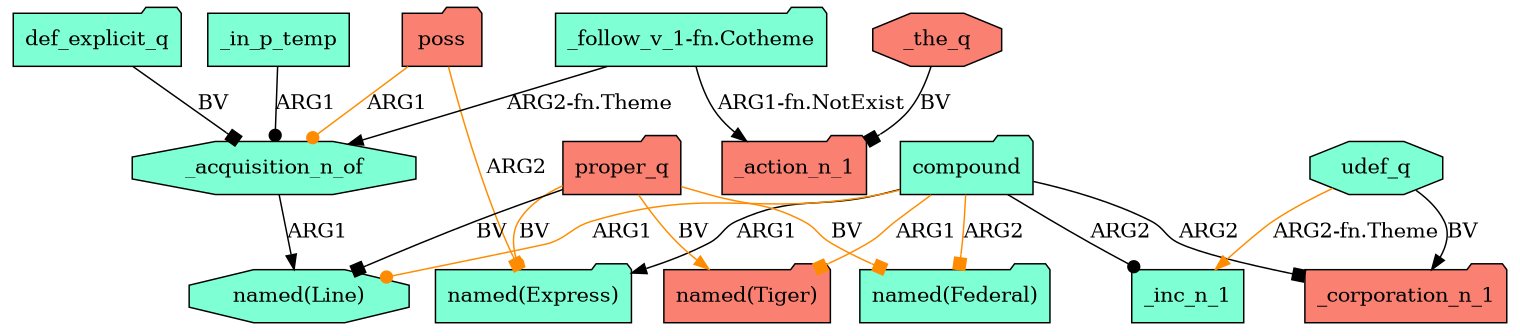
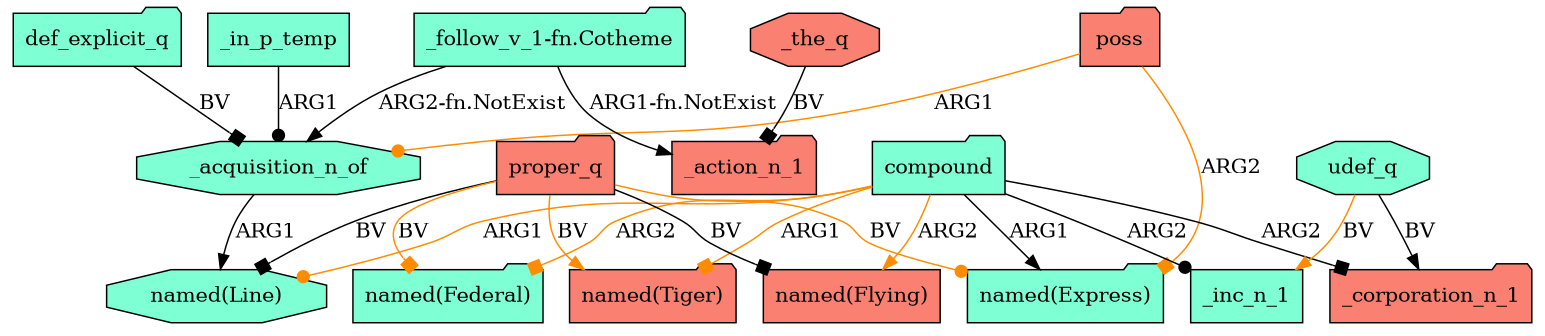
edge "_follow_v_1-fn.Cotheme" -> "_acquisition_n_of": label "ARG2-fn.Theme" -> "ARG2-fn.NotExist"
edge "udef_q" -> "_inc_n_1": label "ARG2-fn.Theme" -> "BV"
node "named(Flying)": added
